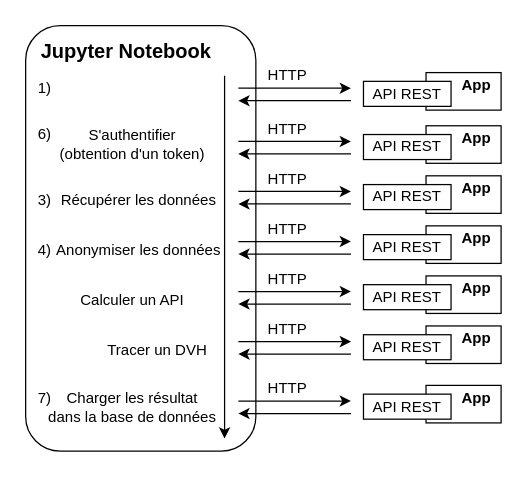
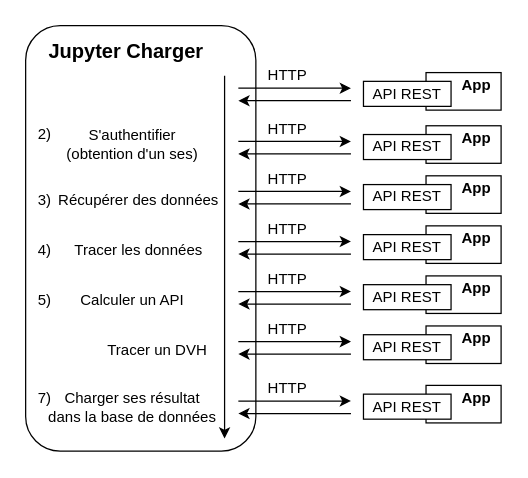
node "Jupyter Notebook": label "Jupyter Notebook" -> "Jupyter Charger"
node "1)": removed
node "6)": label "6)" -> "2)"
node "S'authentifier (obtention d'un token)": label "S'authentifier (obtention d'un token)" -> "S'authentifier (obtention d'un ses)"
node "Récupérer les données": label "Récupérer les données" -> "Récupérer des données"
node "Anonymiser les données": label "Anonymiser les données" -> "Tracer les données"
node "5)": added
node "Charger les résultat dans la base de données": label "Charger les résultat dans la base de données" -> "Charger ses résultat dans la base de données"
